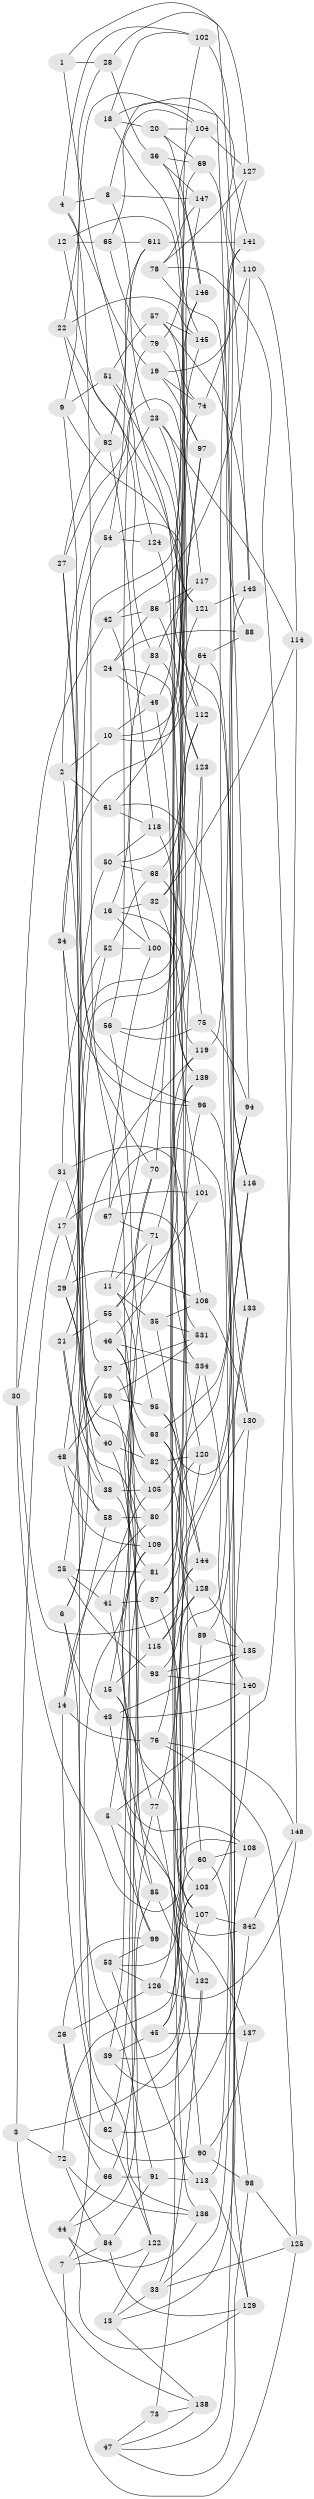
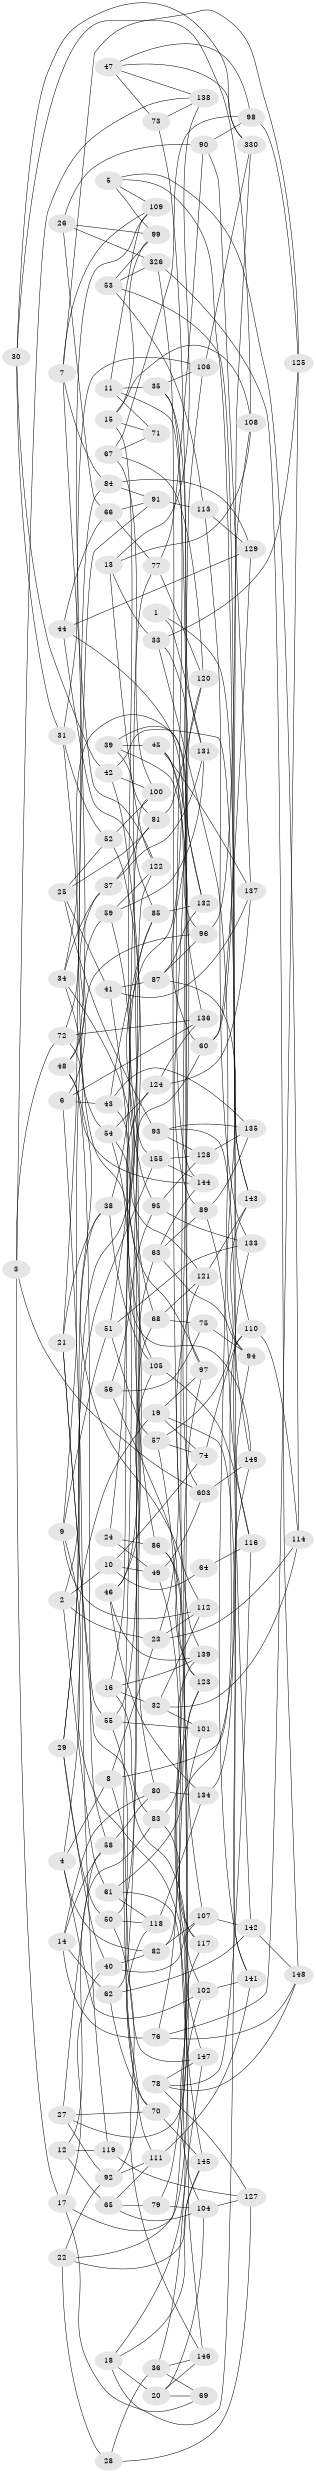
edge "1" -- "28": removed
node "611": label "611" -> "111"
node "88": removed
edge "79" -- "56": removed
edge "137" -- "124": added
edge "119" -- "71": removed
node "531": label "531" -> "131"
node "334": label "334" -> "134"
node "130": label "130" -> "330"
node "115": label "115" -> "155"
node "140": label "140" -> "149"
node "103": label "103" -> "603"
node "342": label "342" -> "142"
node "126": label "126" -> "326"
